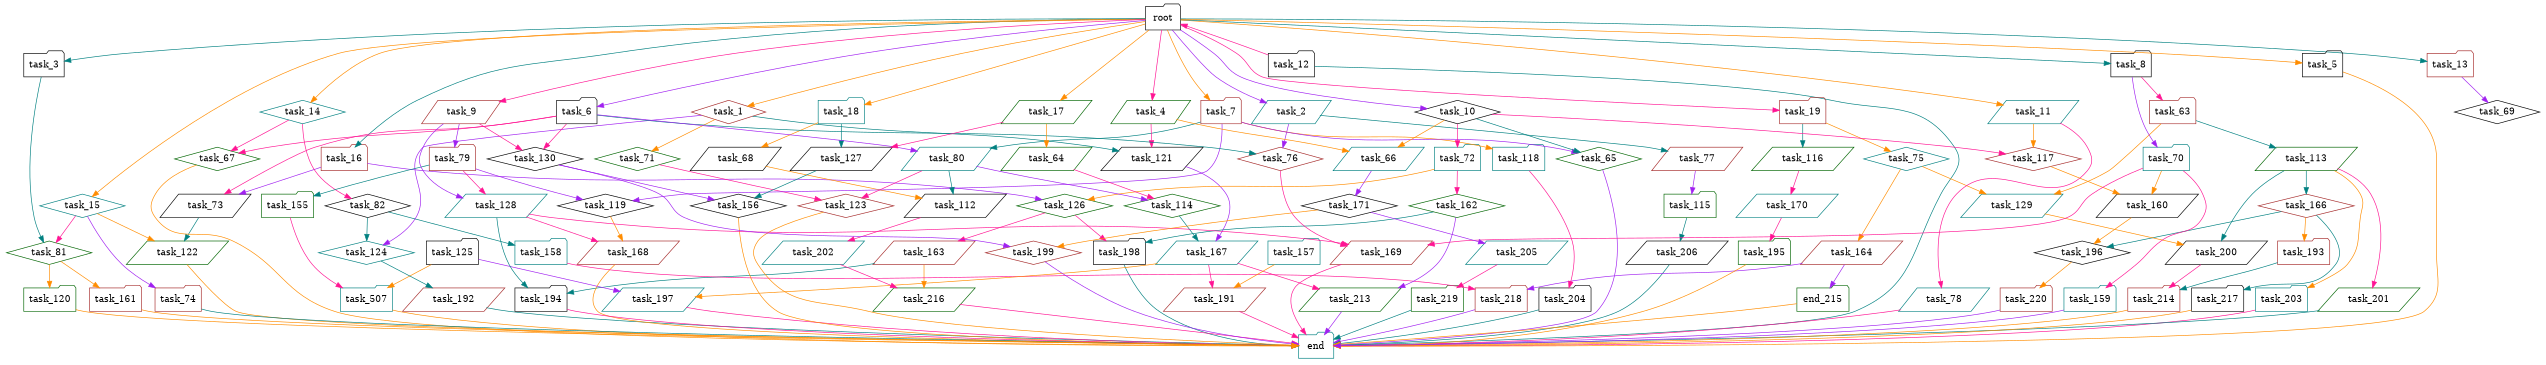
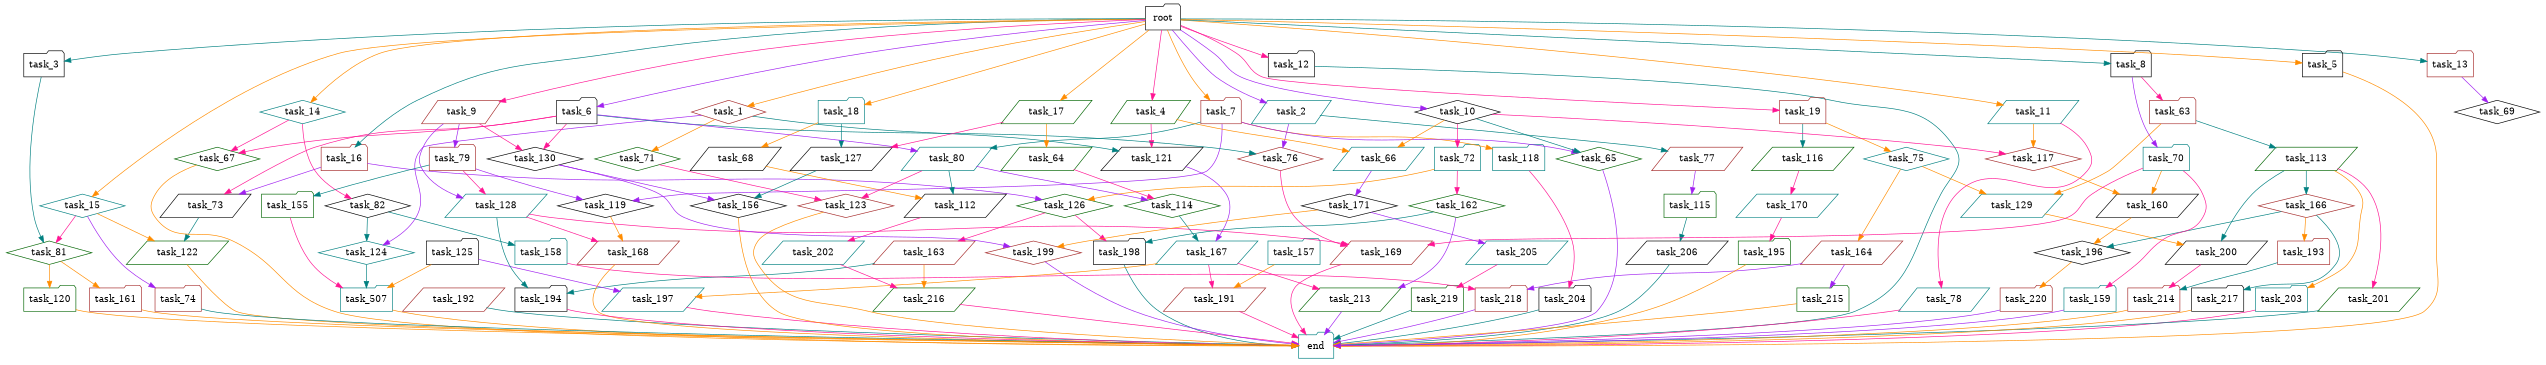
edge "task_12" -> "root": reversed
edge "task_124" -> "task_192": now "task_124" -> "task_507"
node "end_215": label "end_215" -> "task_215"
